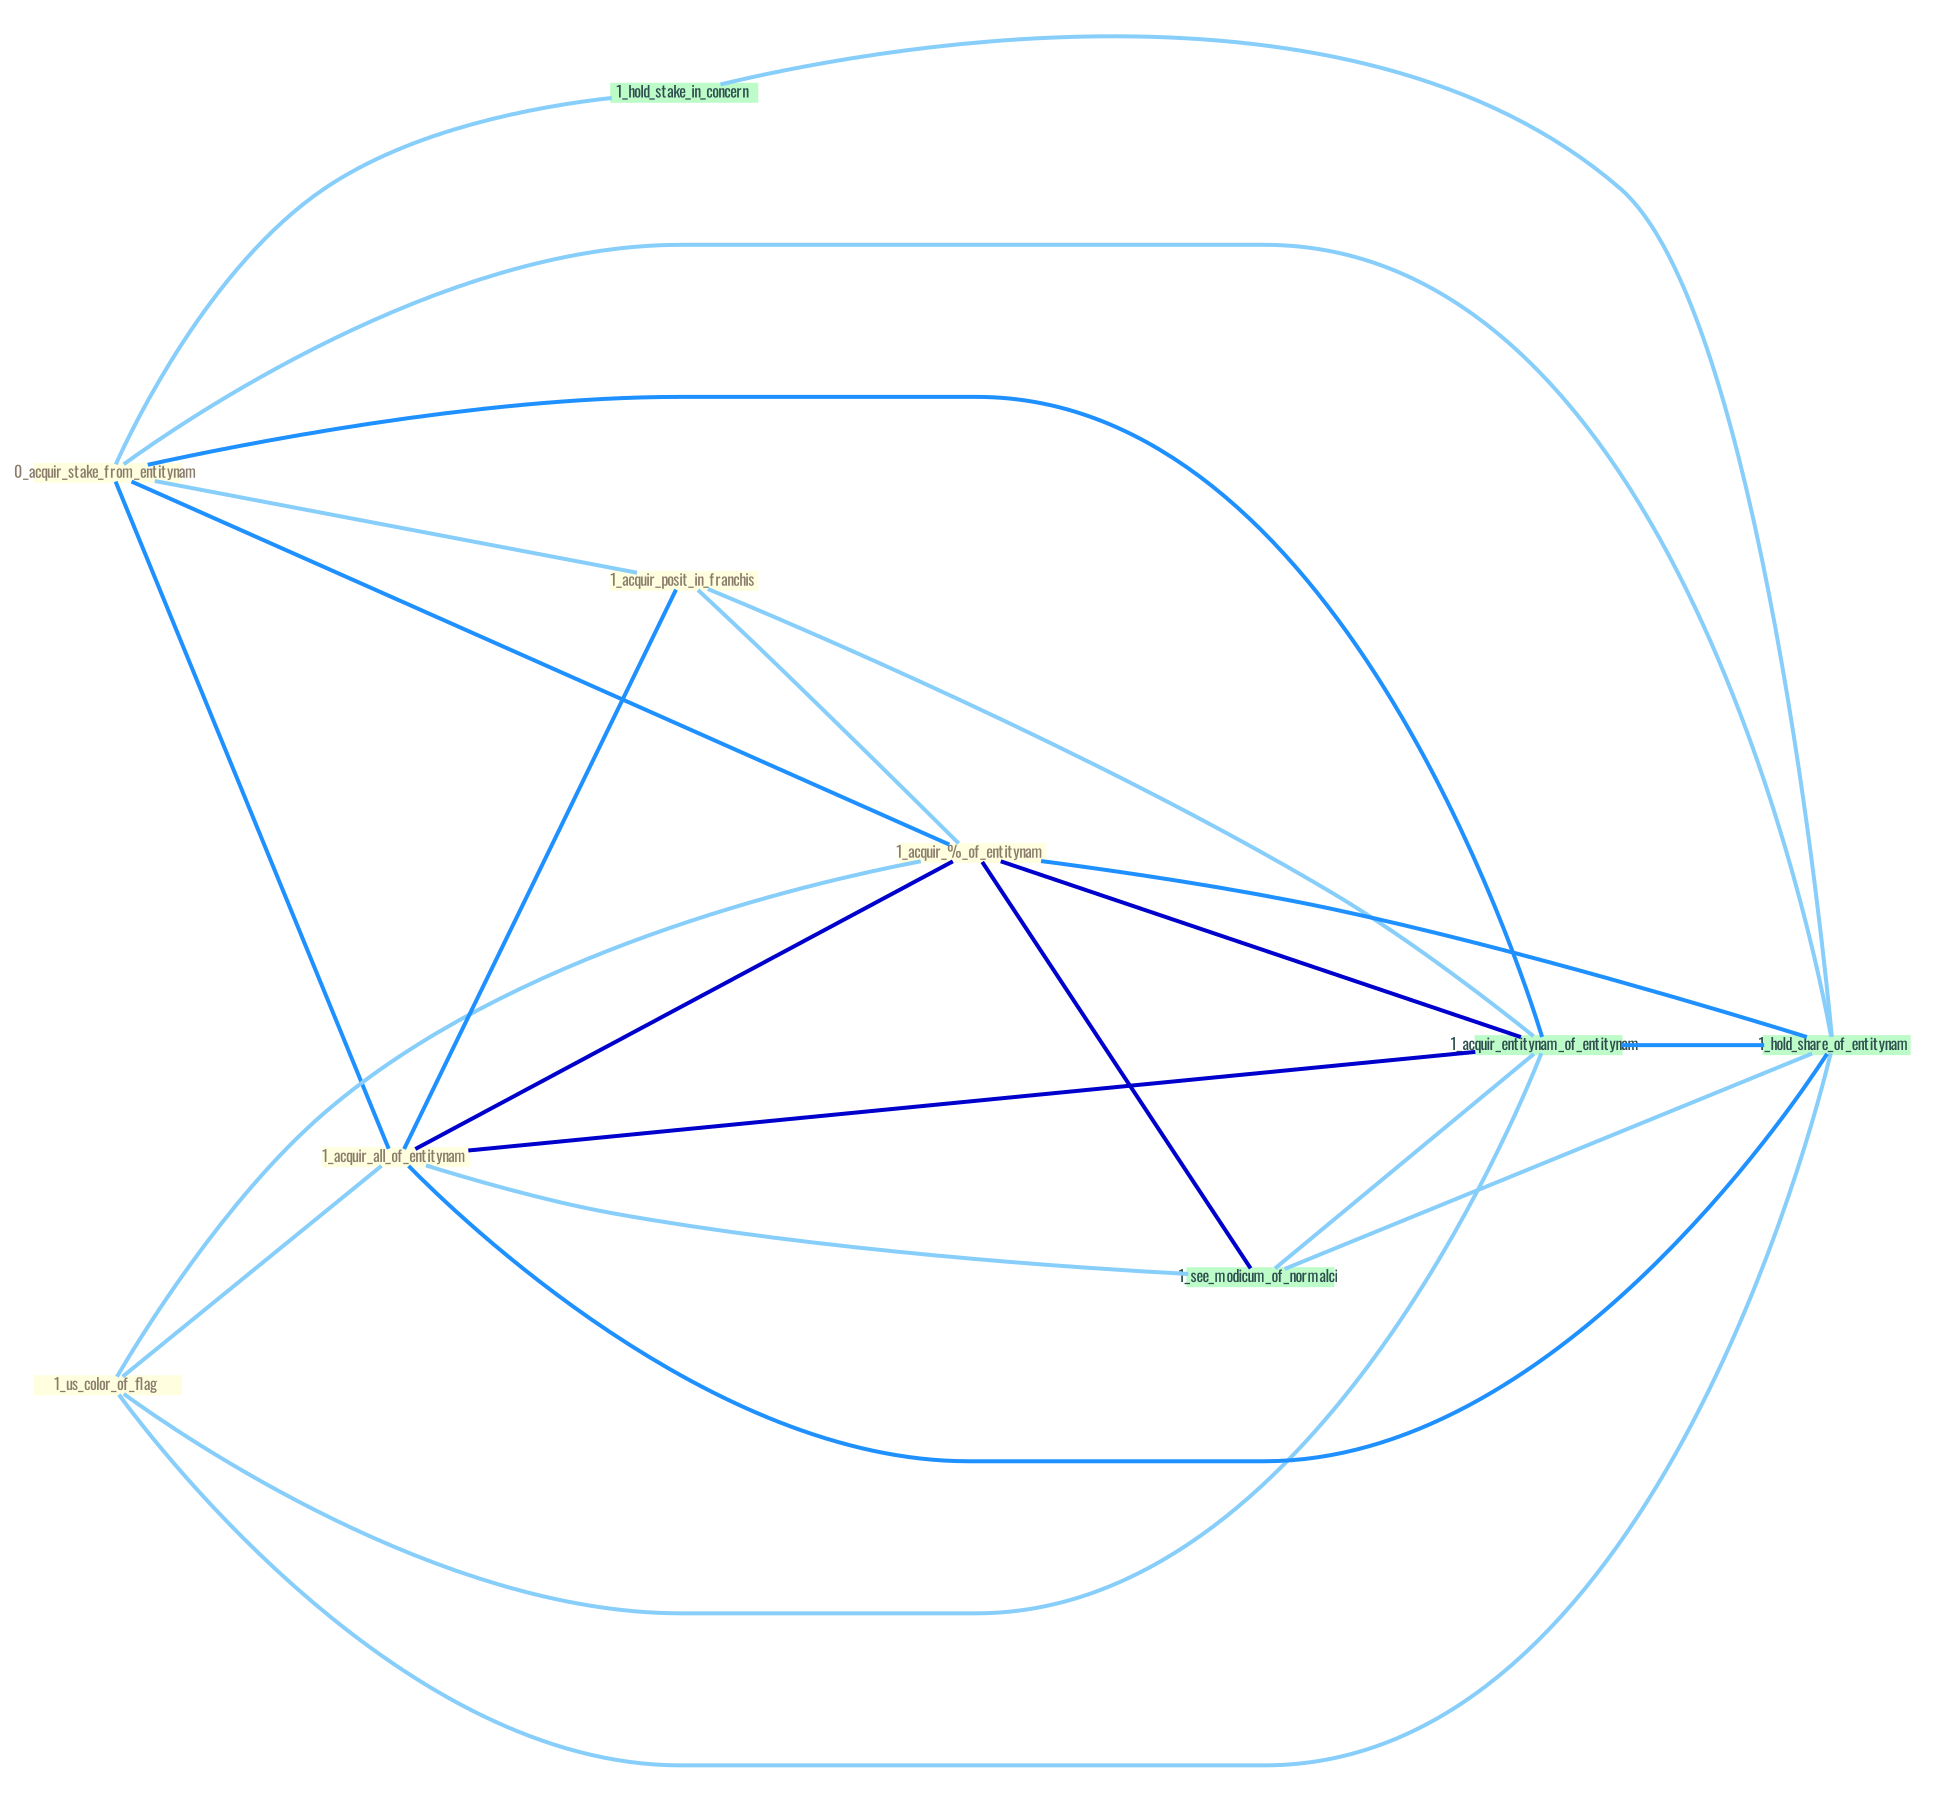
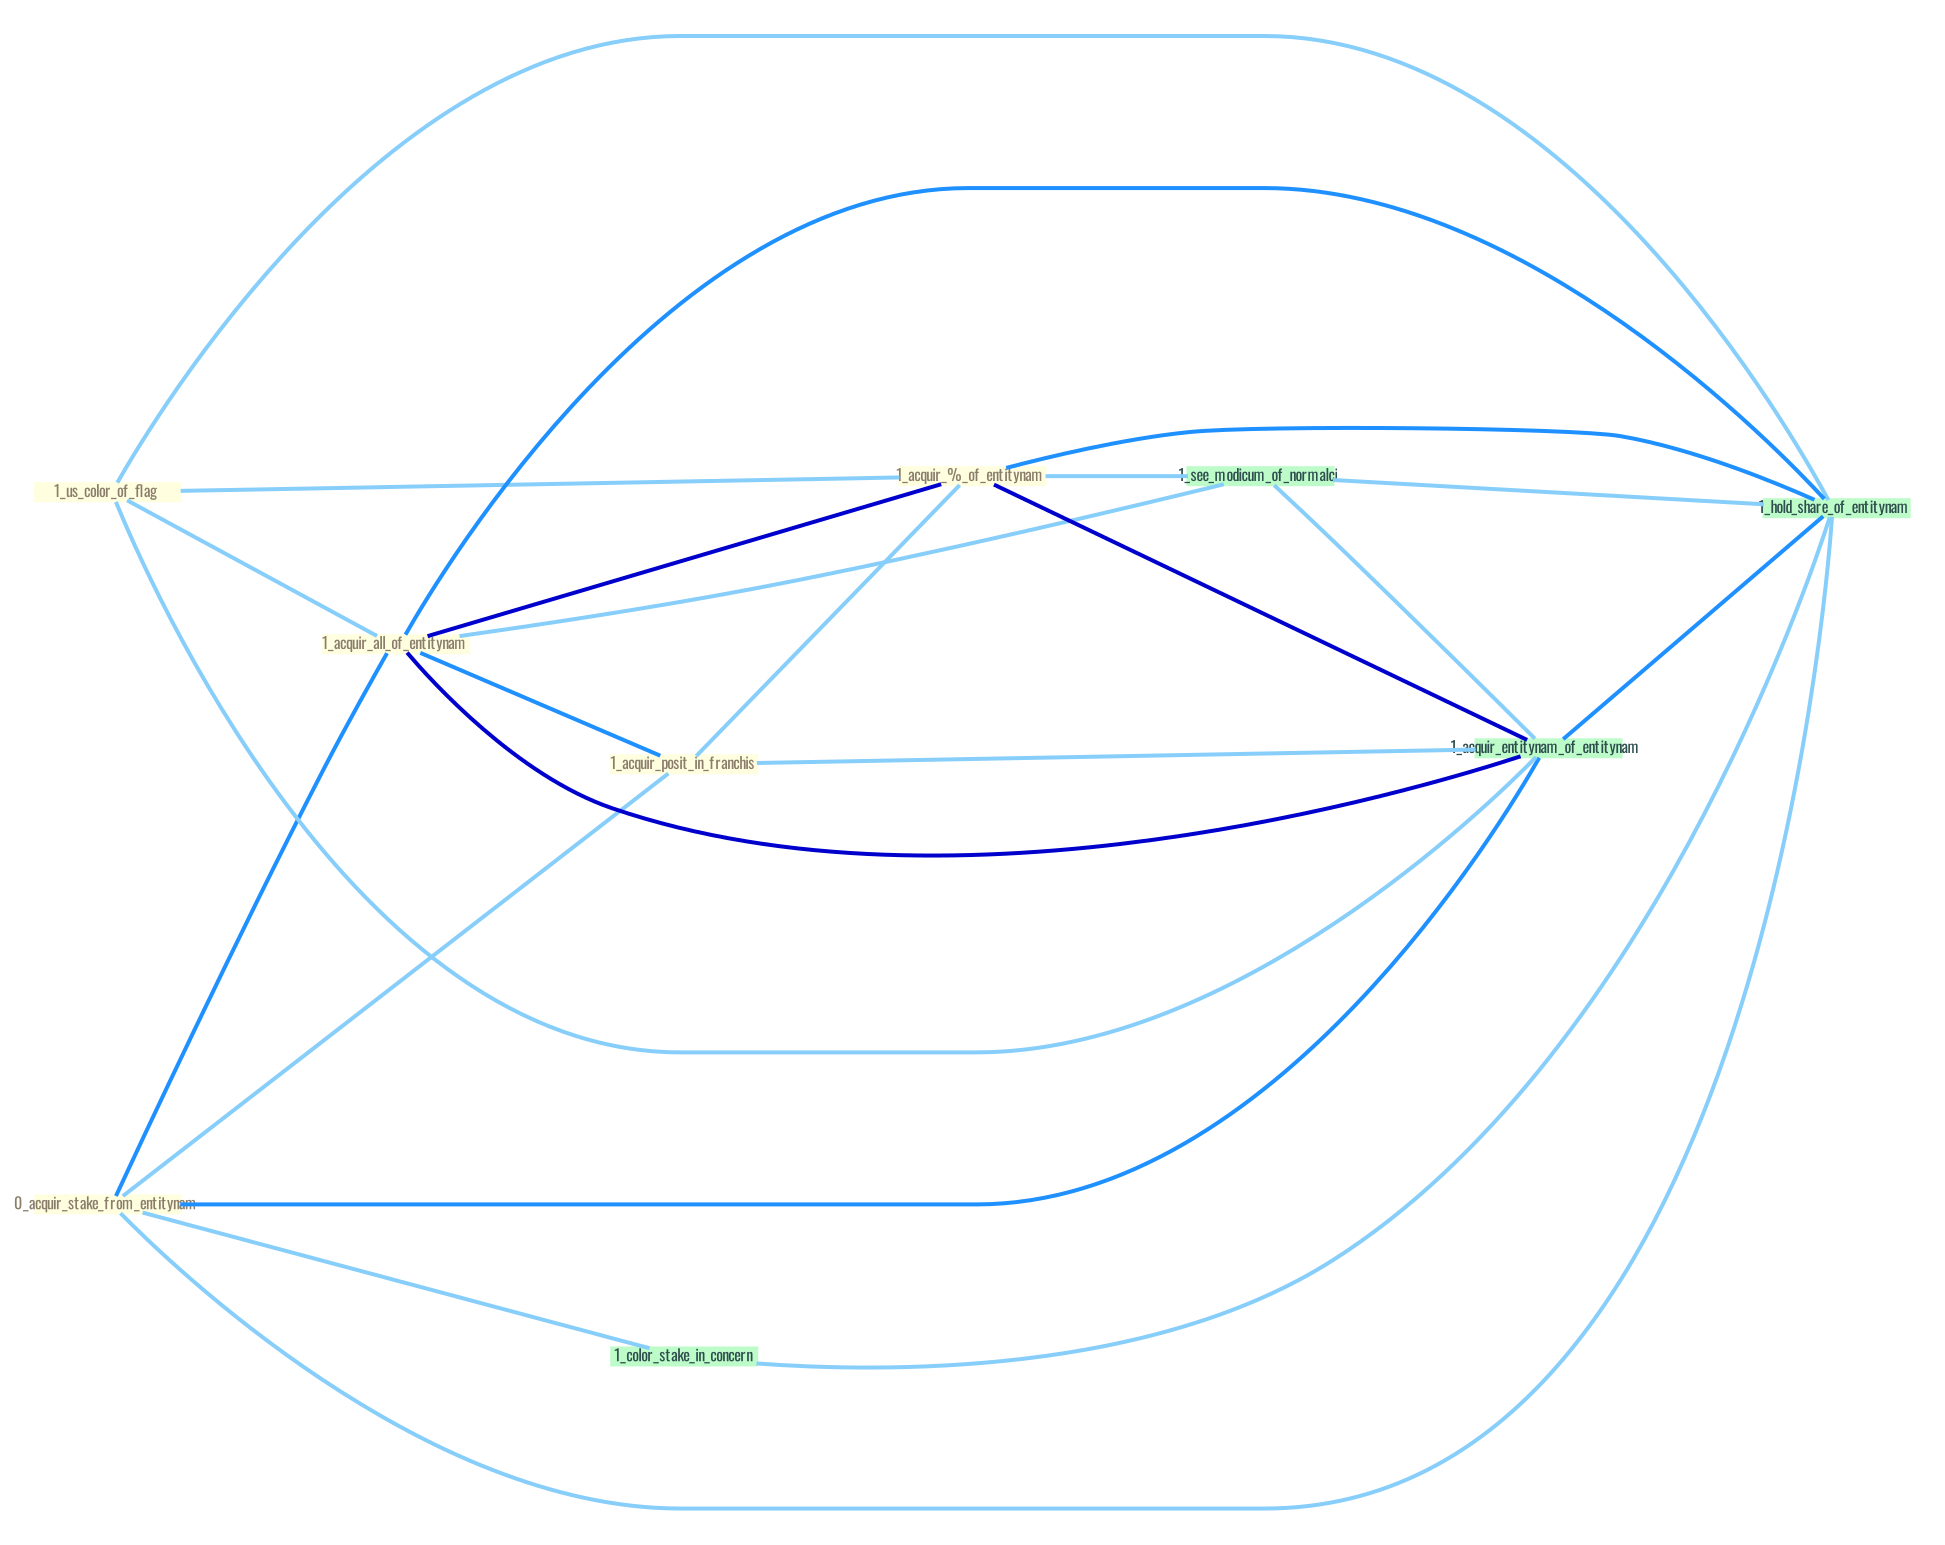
node "1_hold_stake_in_concern": label "1_hold_stake_in_concern" -> "1_color_stake_in_concern"
edge "0_acquir_stake_from_entitynam" -- "1_acquir_%_of_entitynam": removed
edge "1_acquir_%_of_entitynam" -- "1_see_modicum_of_normalci": color #0000cd -> #87cefa
